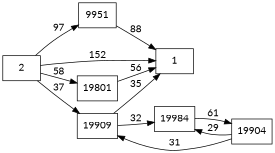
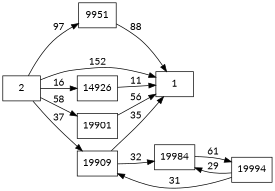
node "14926": added
node "19801": label "19801" -> "19901"
node "19904": label "19904" -> "19994"
